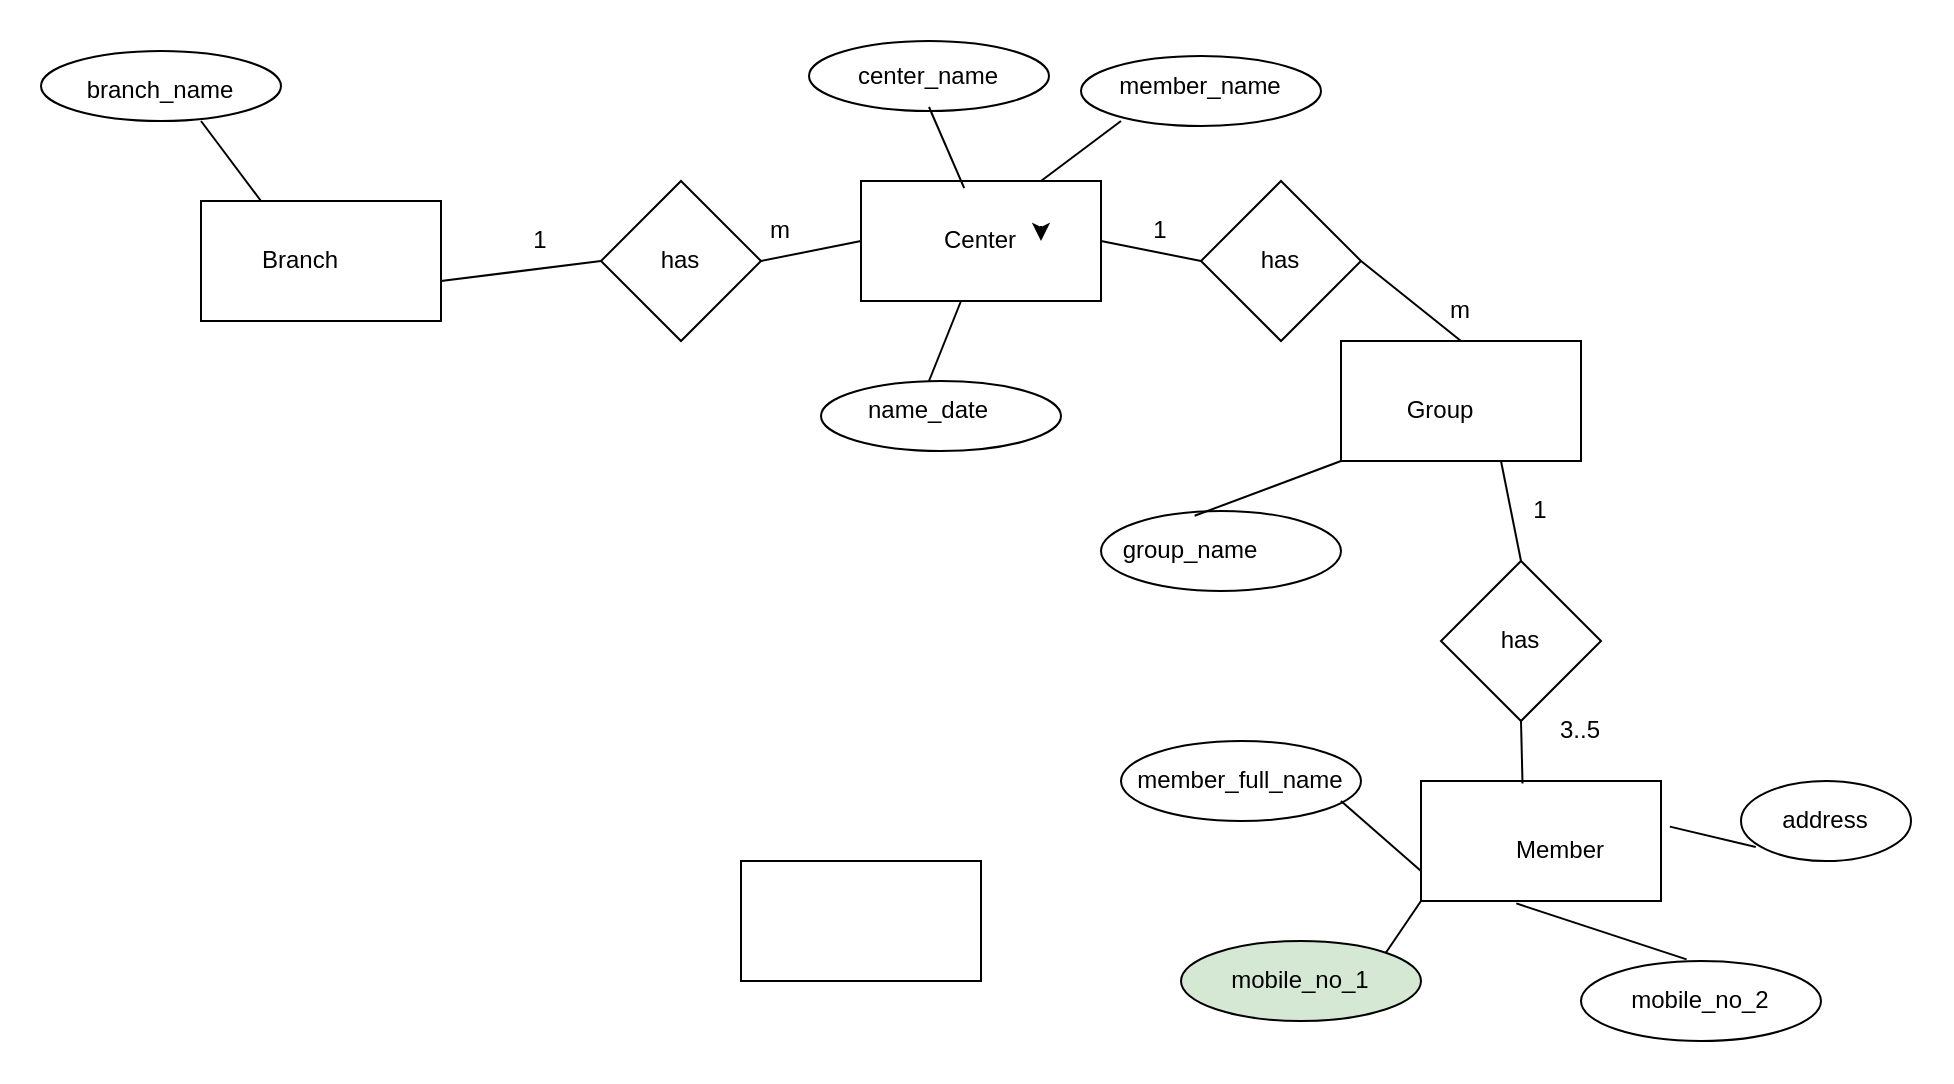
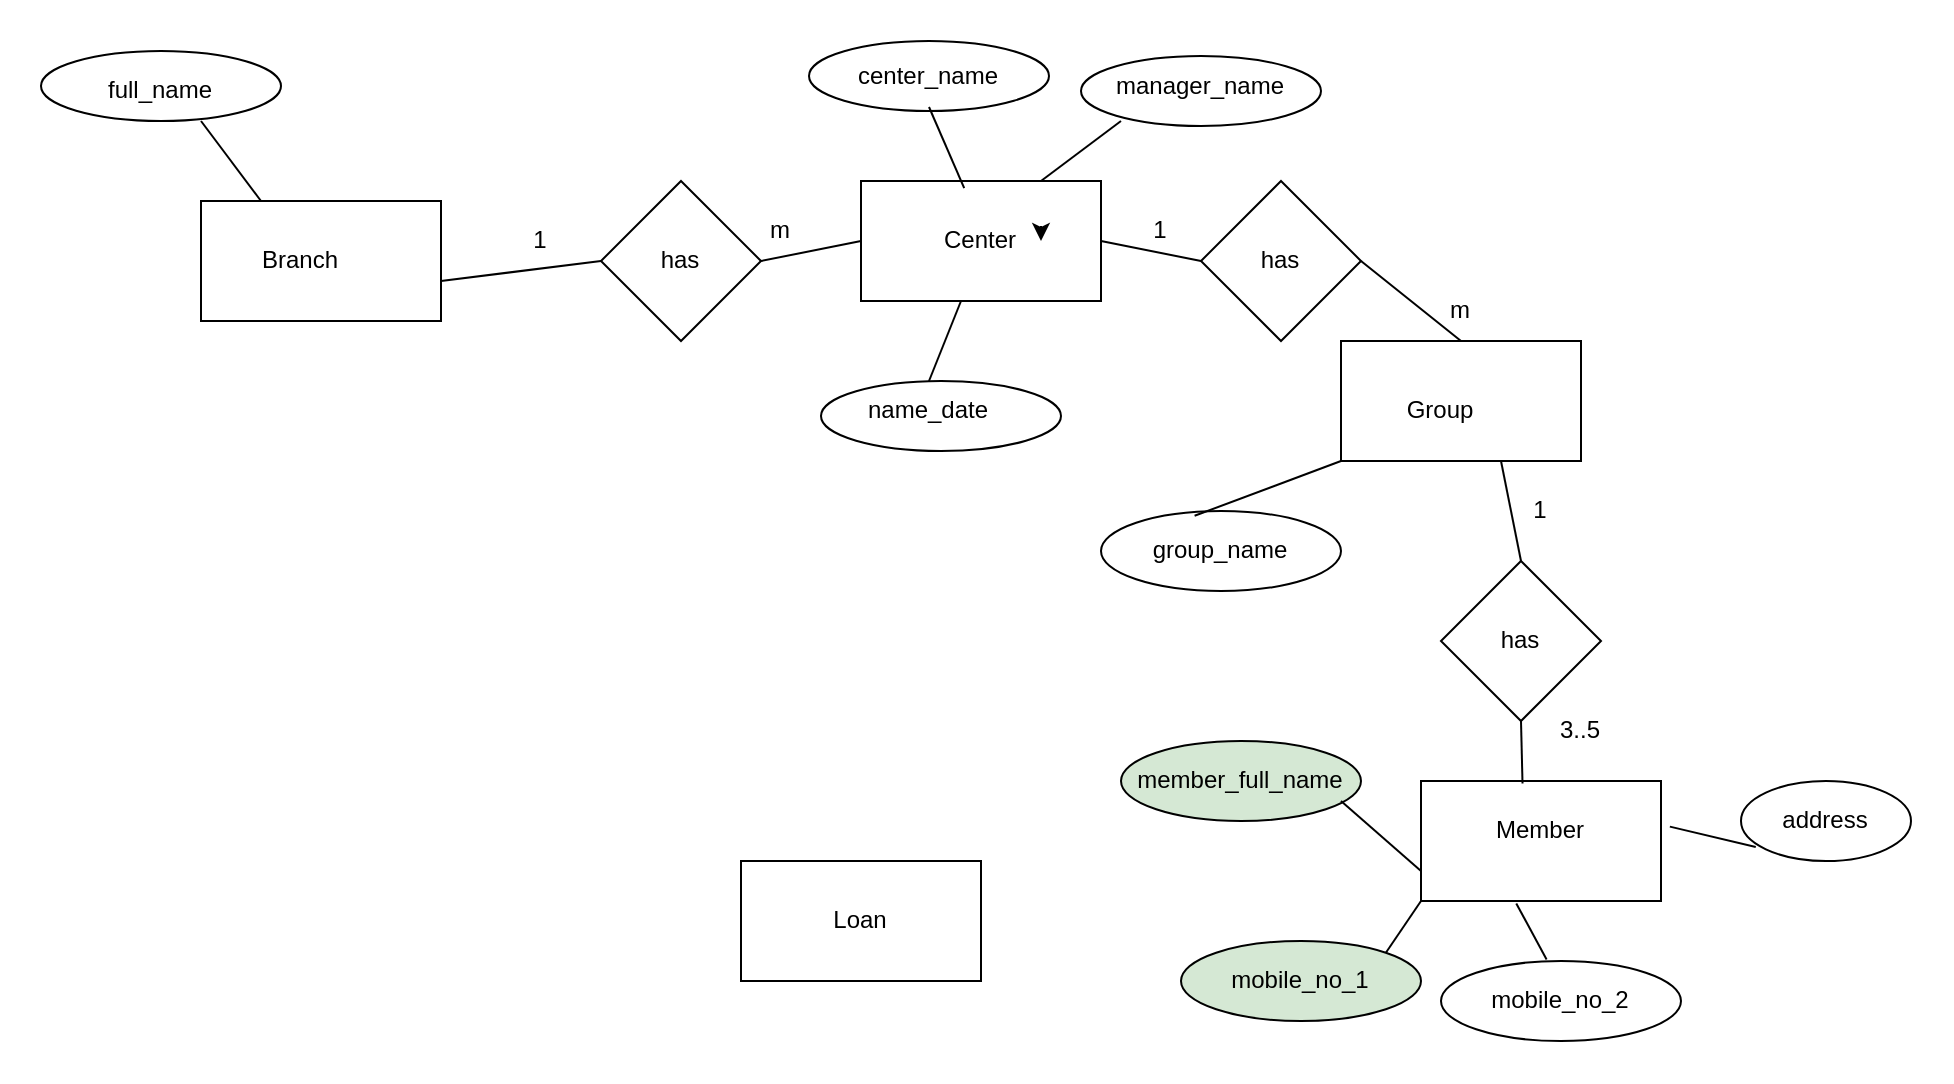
node "member_name": label "member_name" -> "manager_name"
node "branch_name": label "branch_name" -> "full_name"
node "group_name": moved (1191, 551) -> (1221, 551)
node "member_full_name": fillcolor #ffffff -> #d5e8d4
node "Member": moved (1561, 851) -> (1541, 831)
node "Loan": added
node "mobile_no_2": moved (1701, 1001) -> (1561, 1001)
